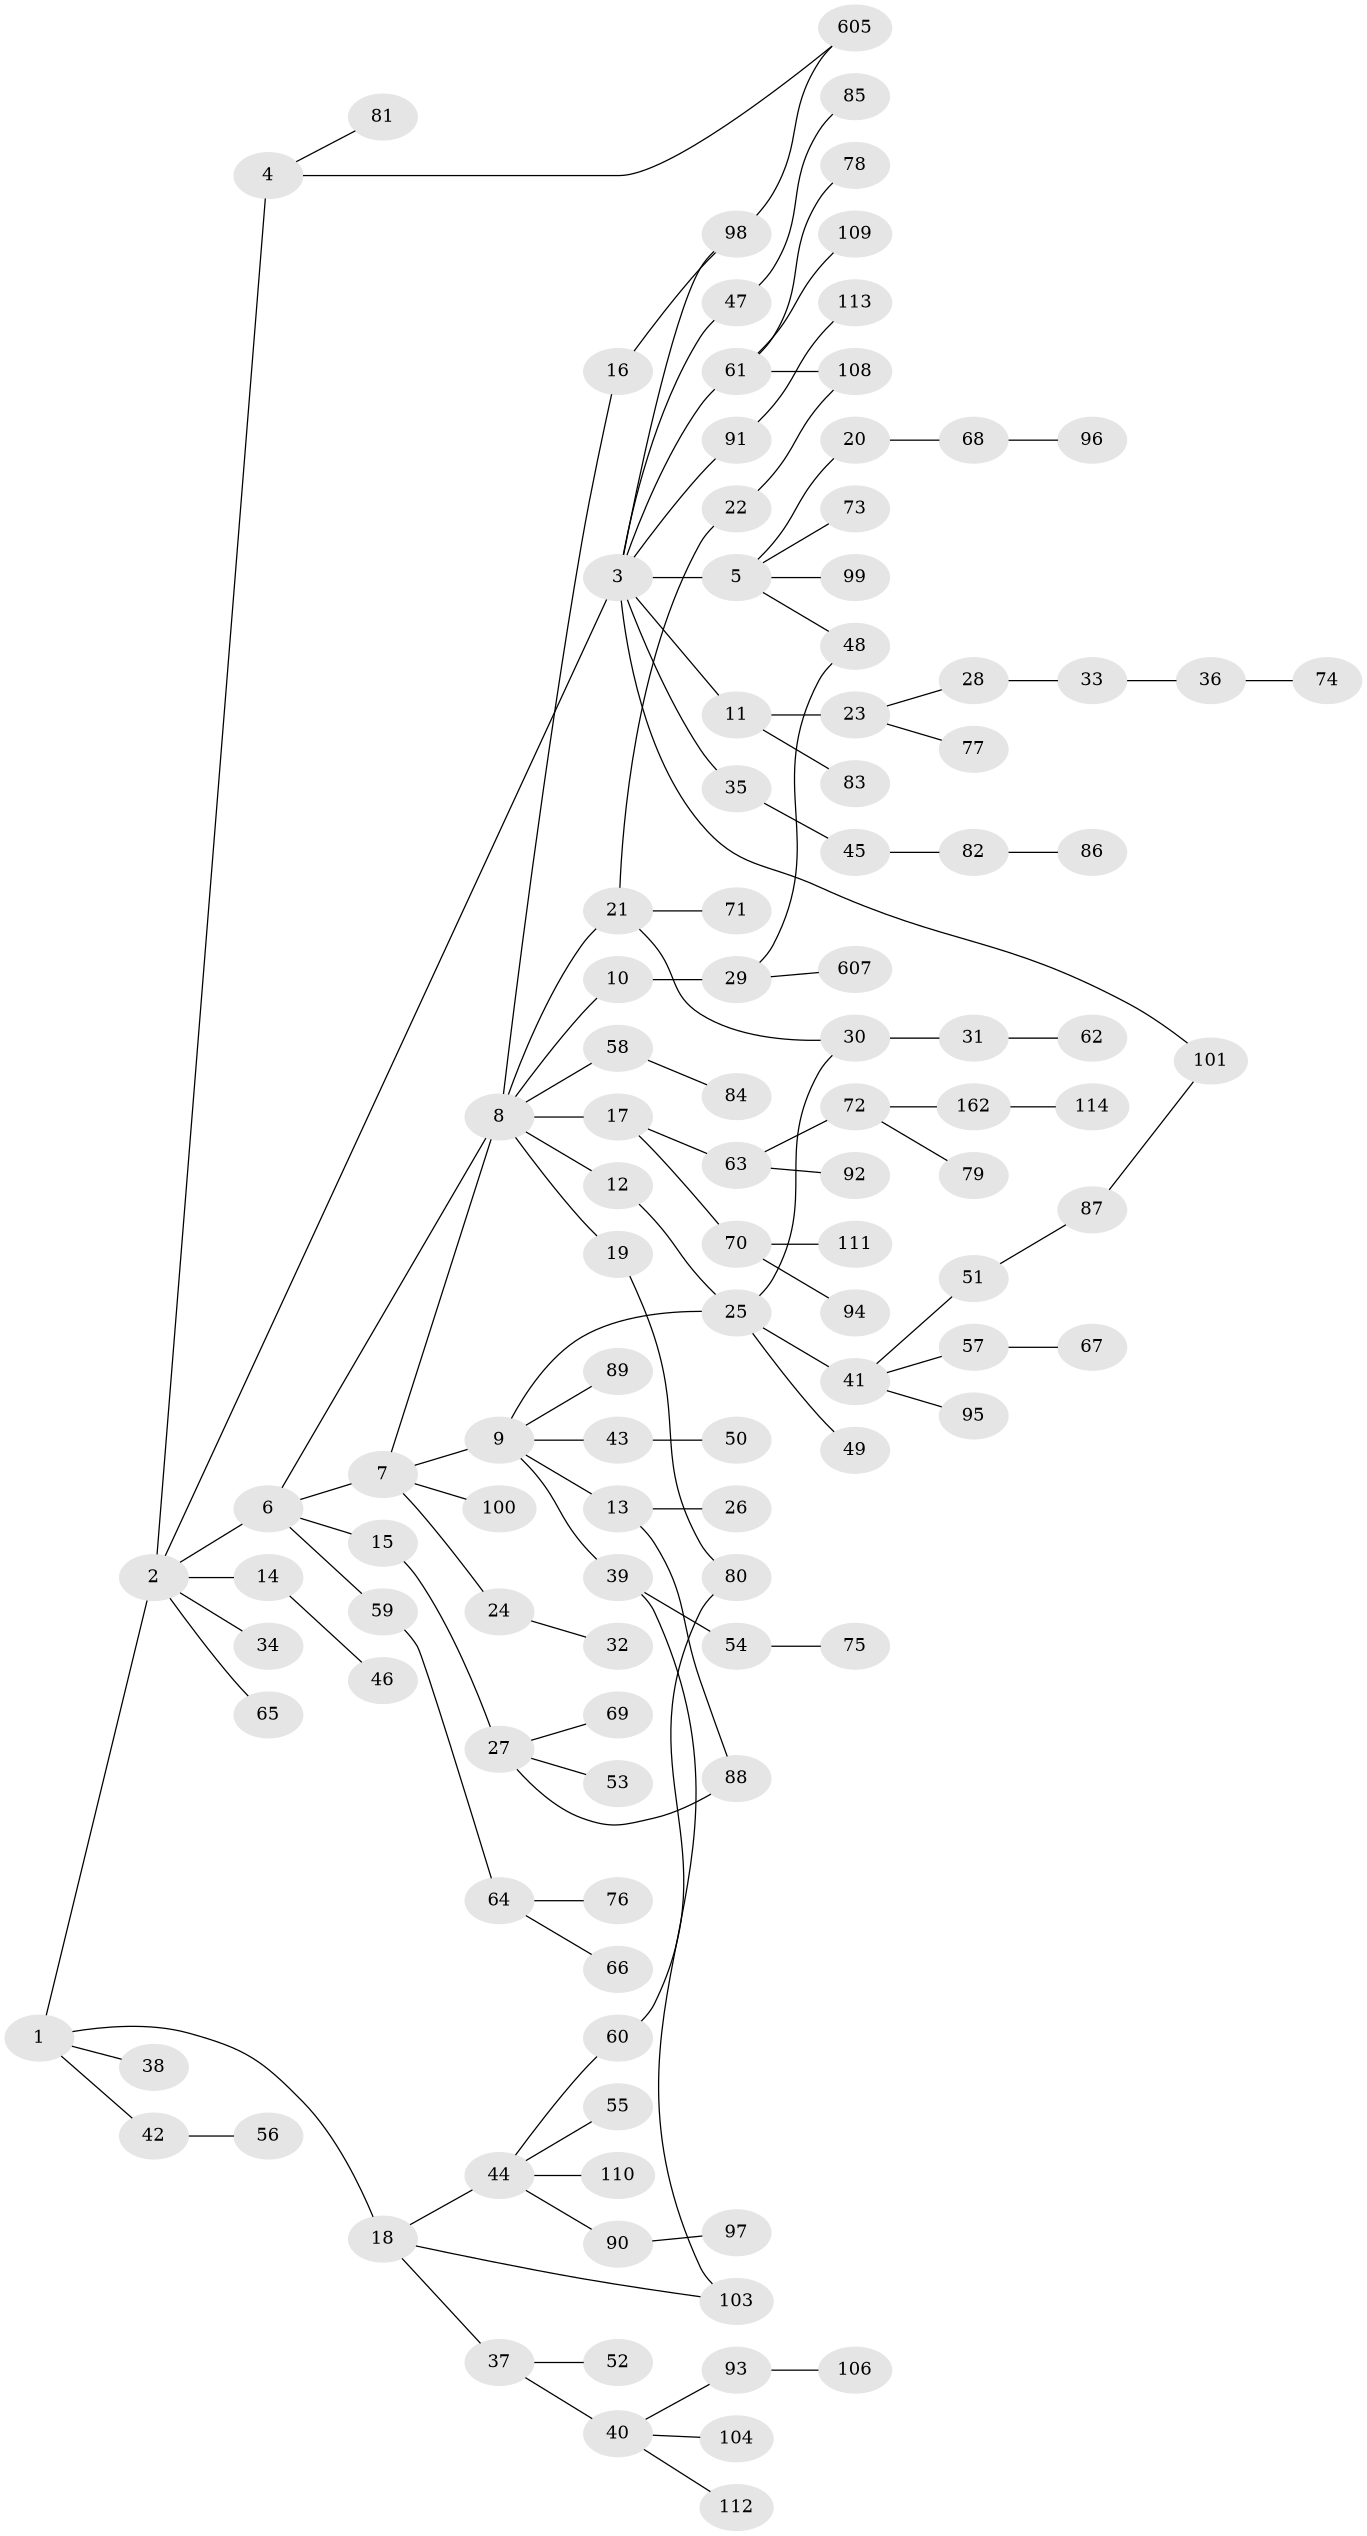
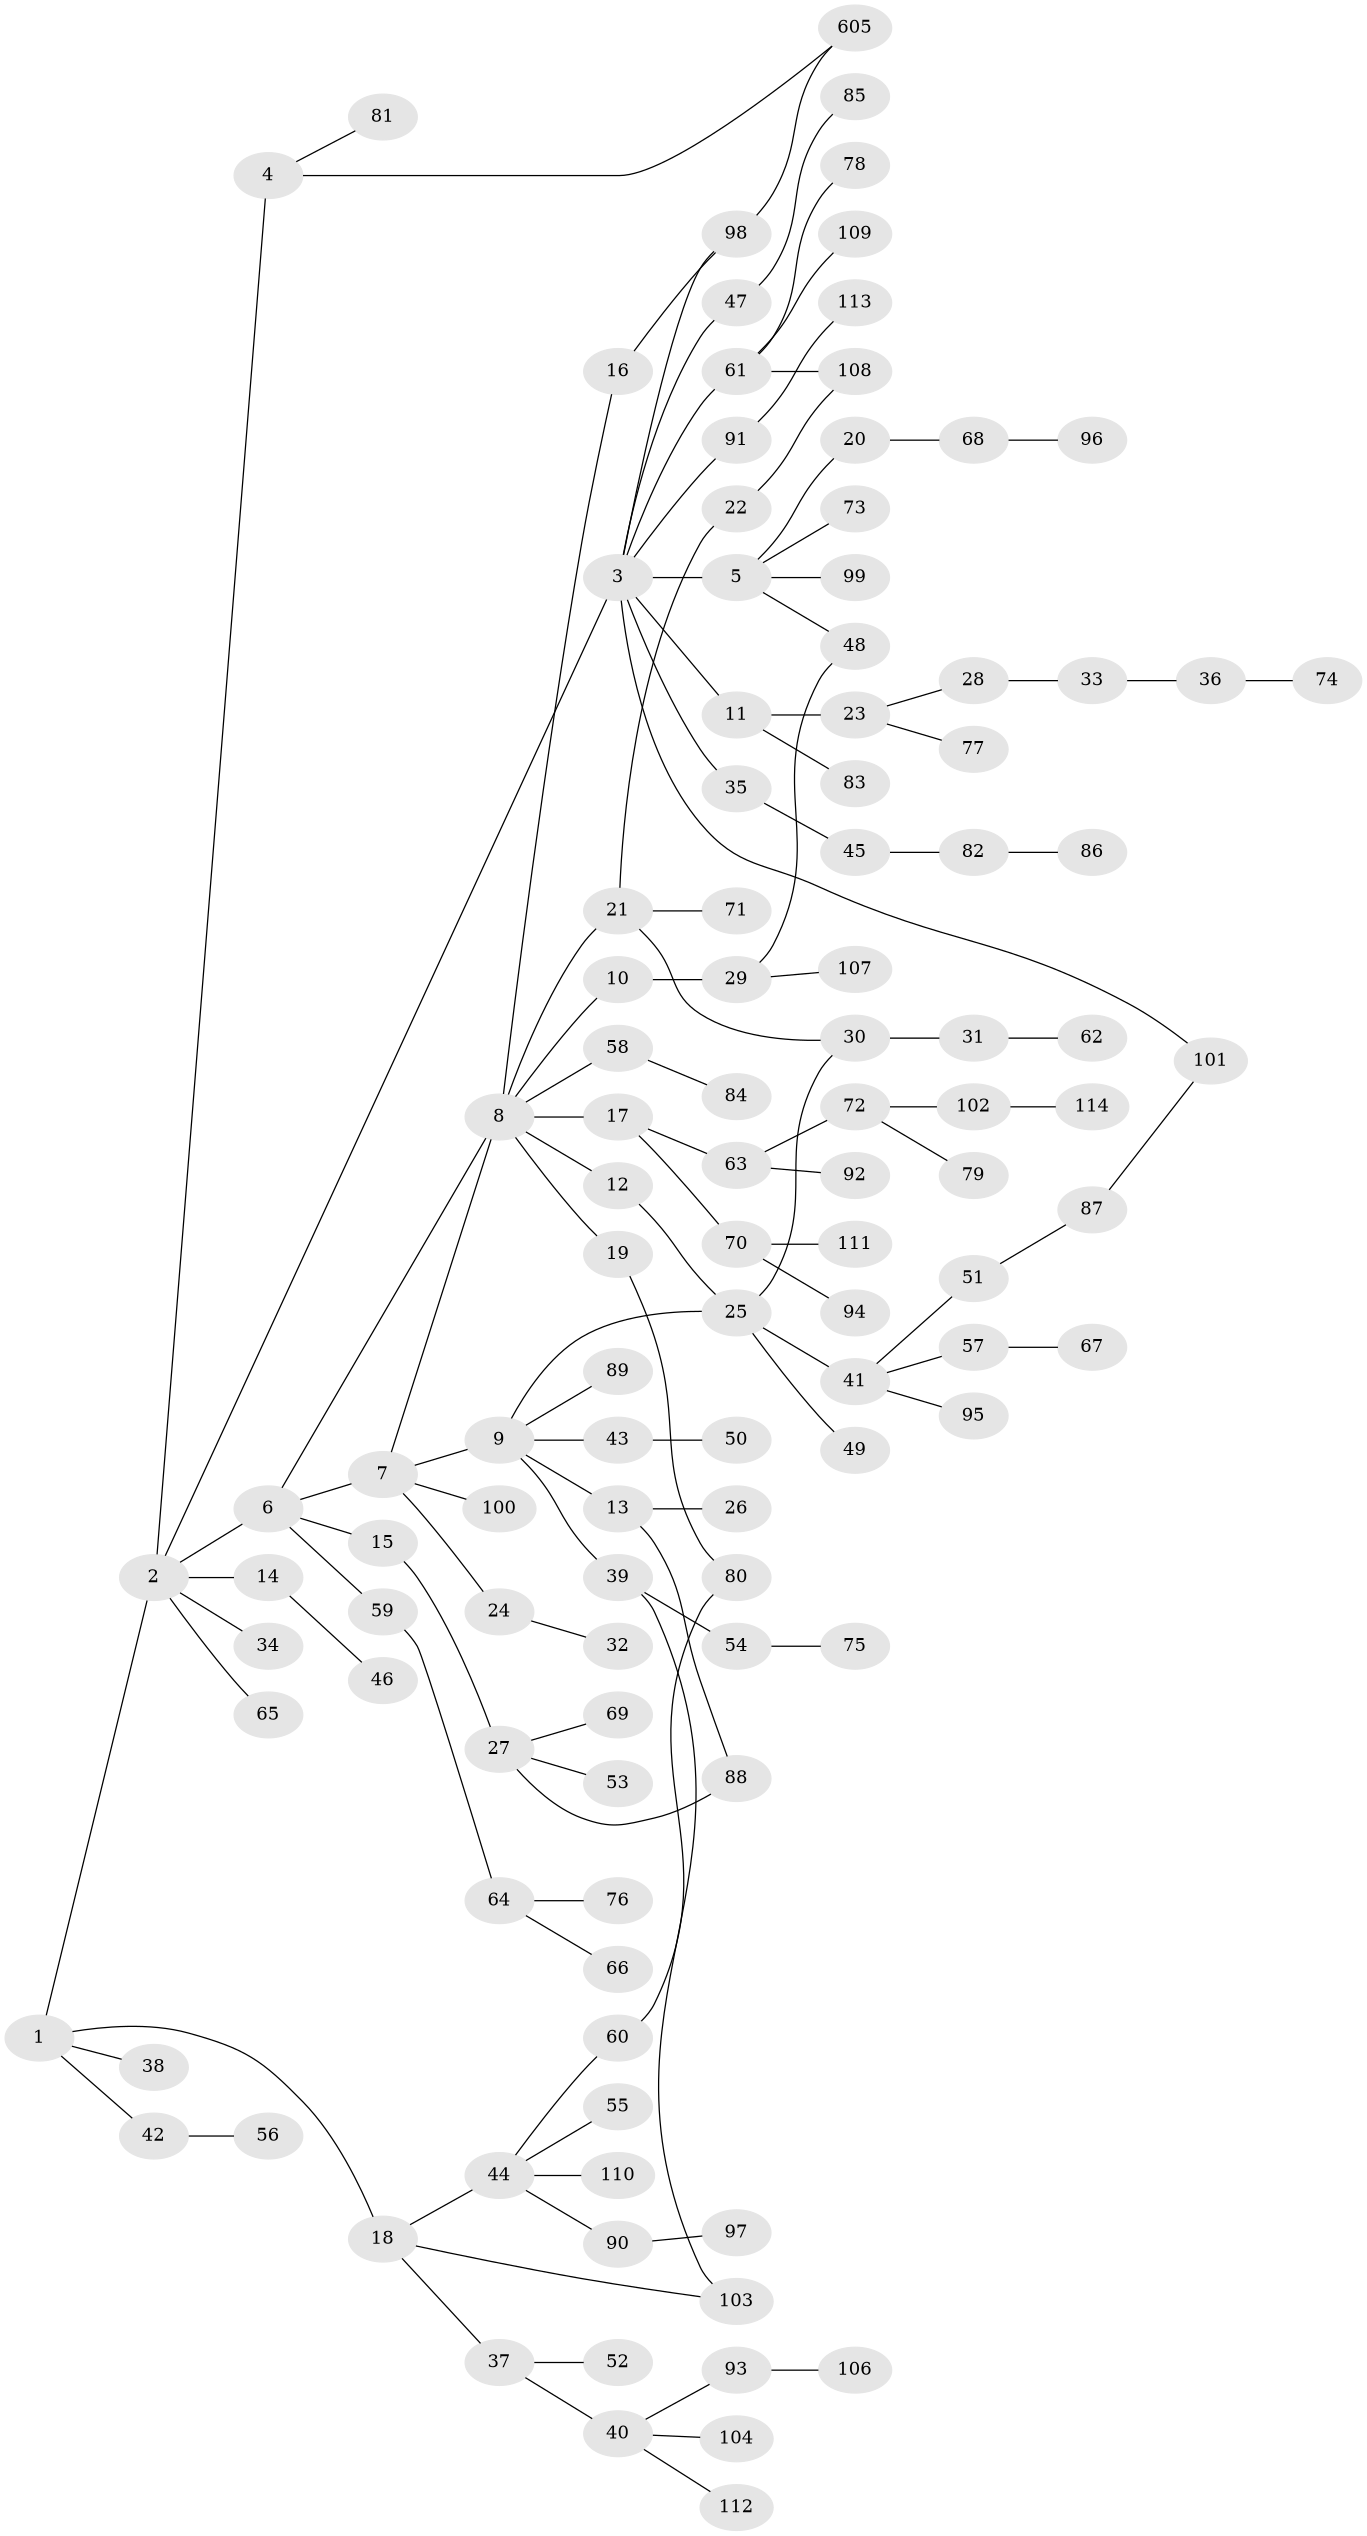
node "607": label "607" -> "107"
node "162": label "162" -> "102"
